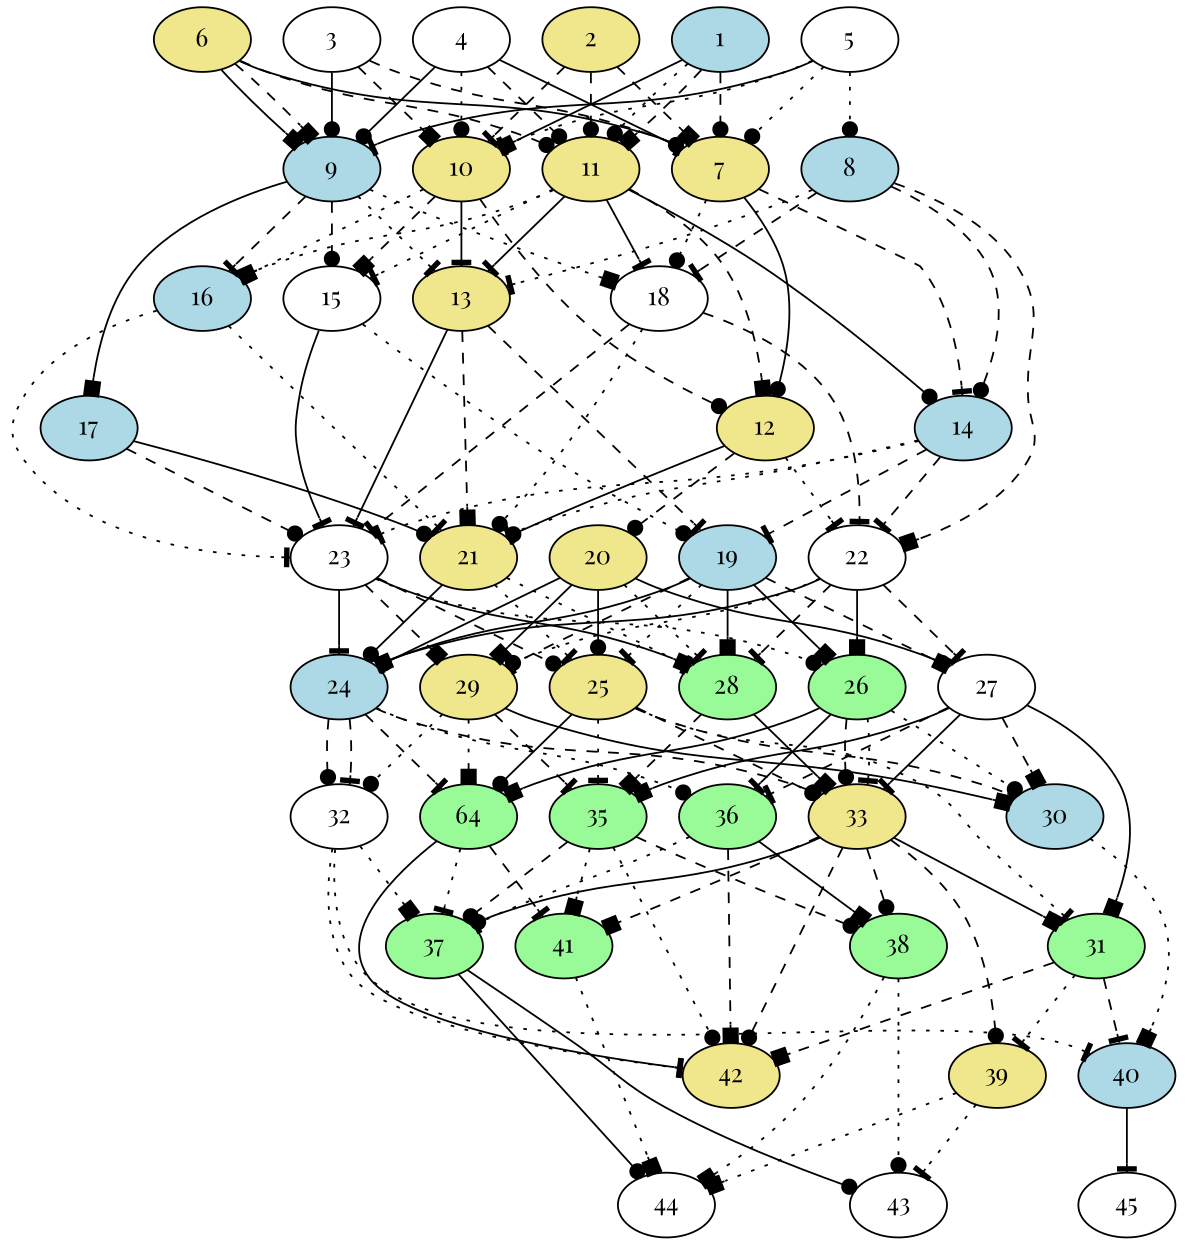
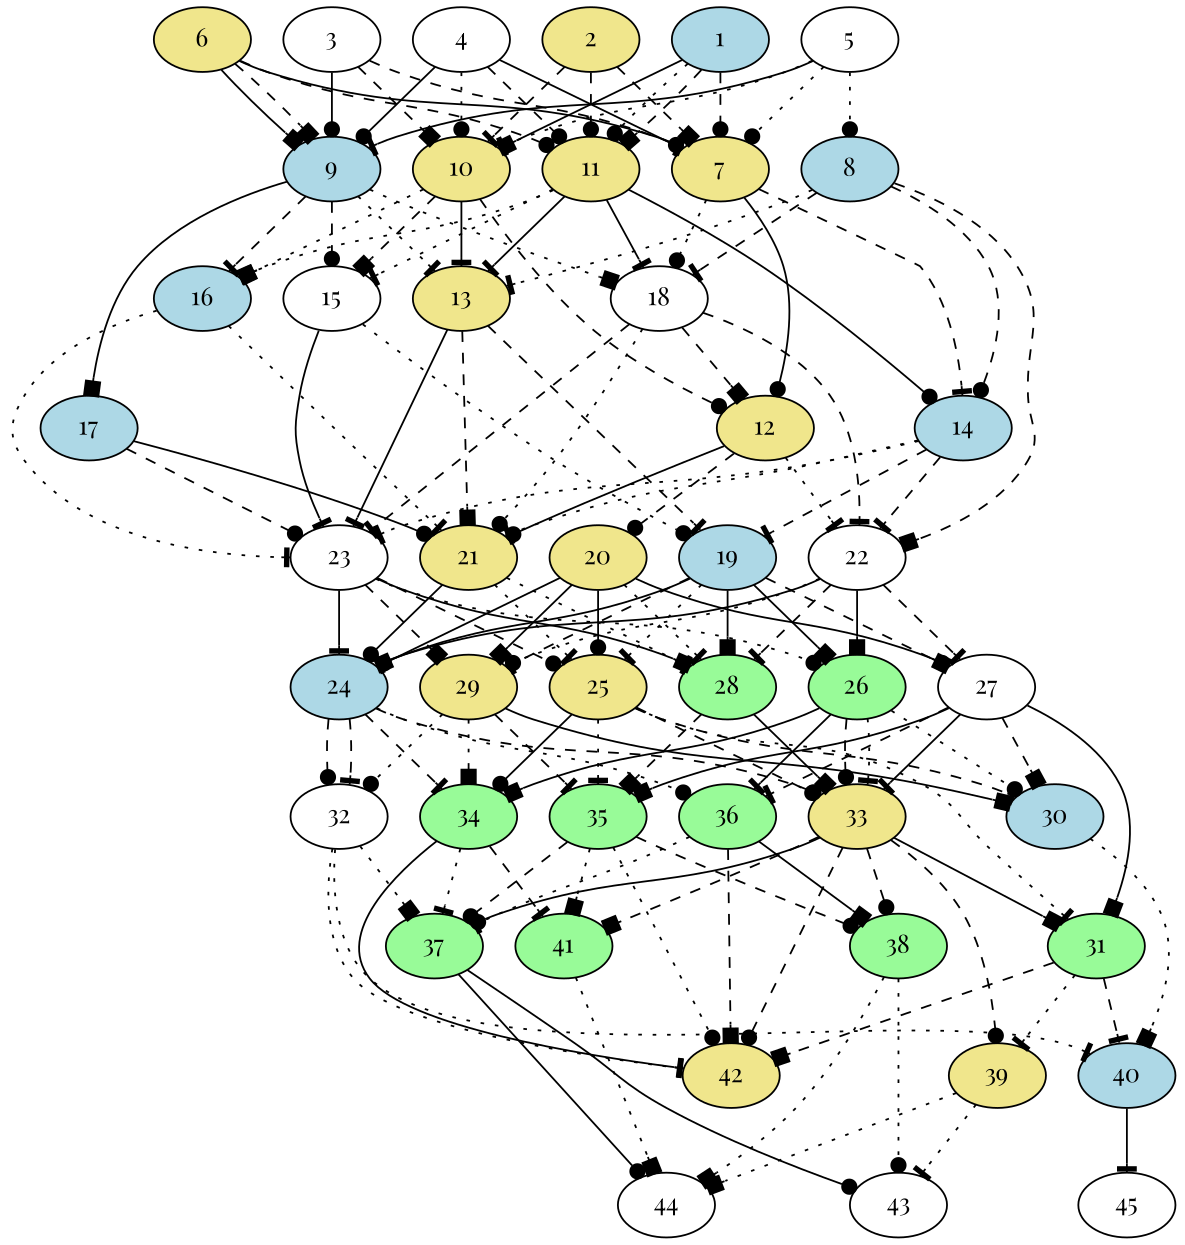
edge "11" -> "12": now "18" -> "12"
node "64": label "64" -> "34"
